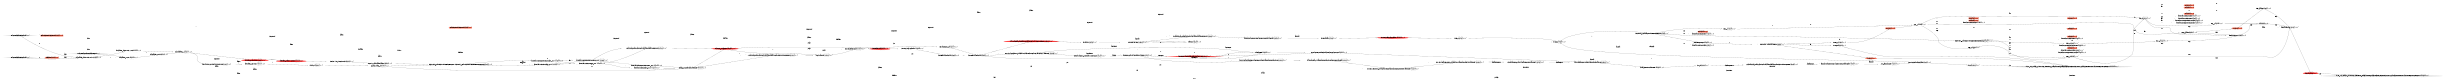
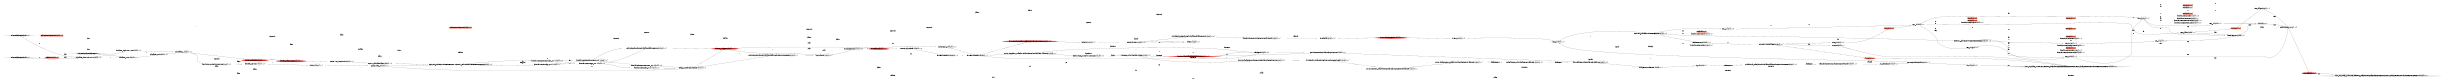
node "int c@@@69@@@['1', '0', '0']": fillcolor tomato -> lightgray
edge "final int maxParallelism = 13@@@5@@@['1', '1', '1']" -> "int sumAct = 0@@@43@@@['1', '1', '0']": label "maxParallelism" -> "parallelism"
